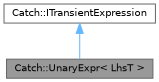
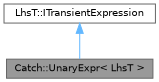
node "Catch::ITransientExpression": label "Catch::ITransientExpression" -> "LhsT::ITransientExpression"
